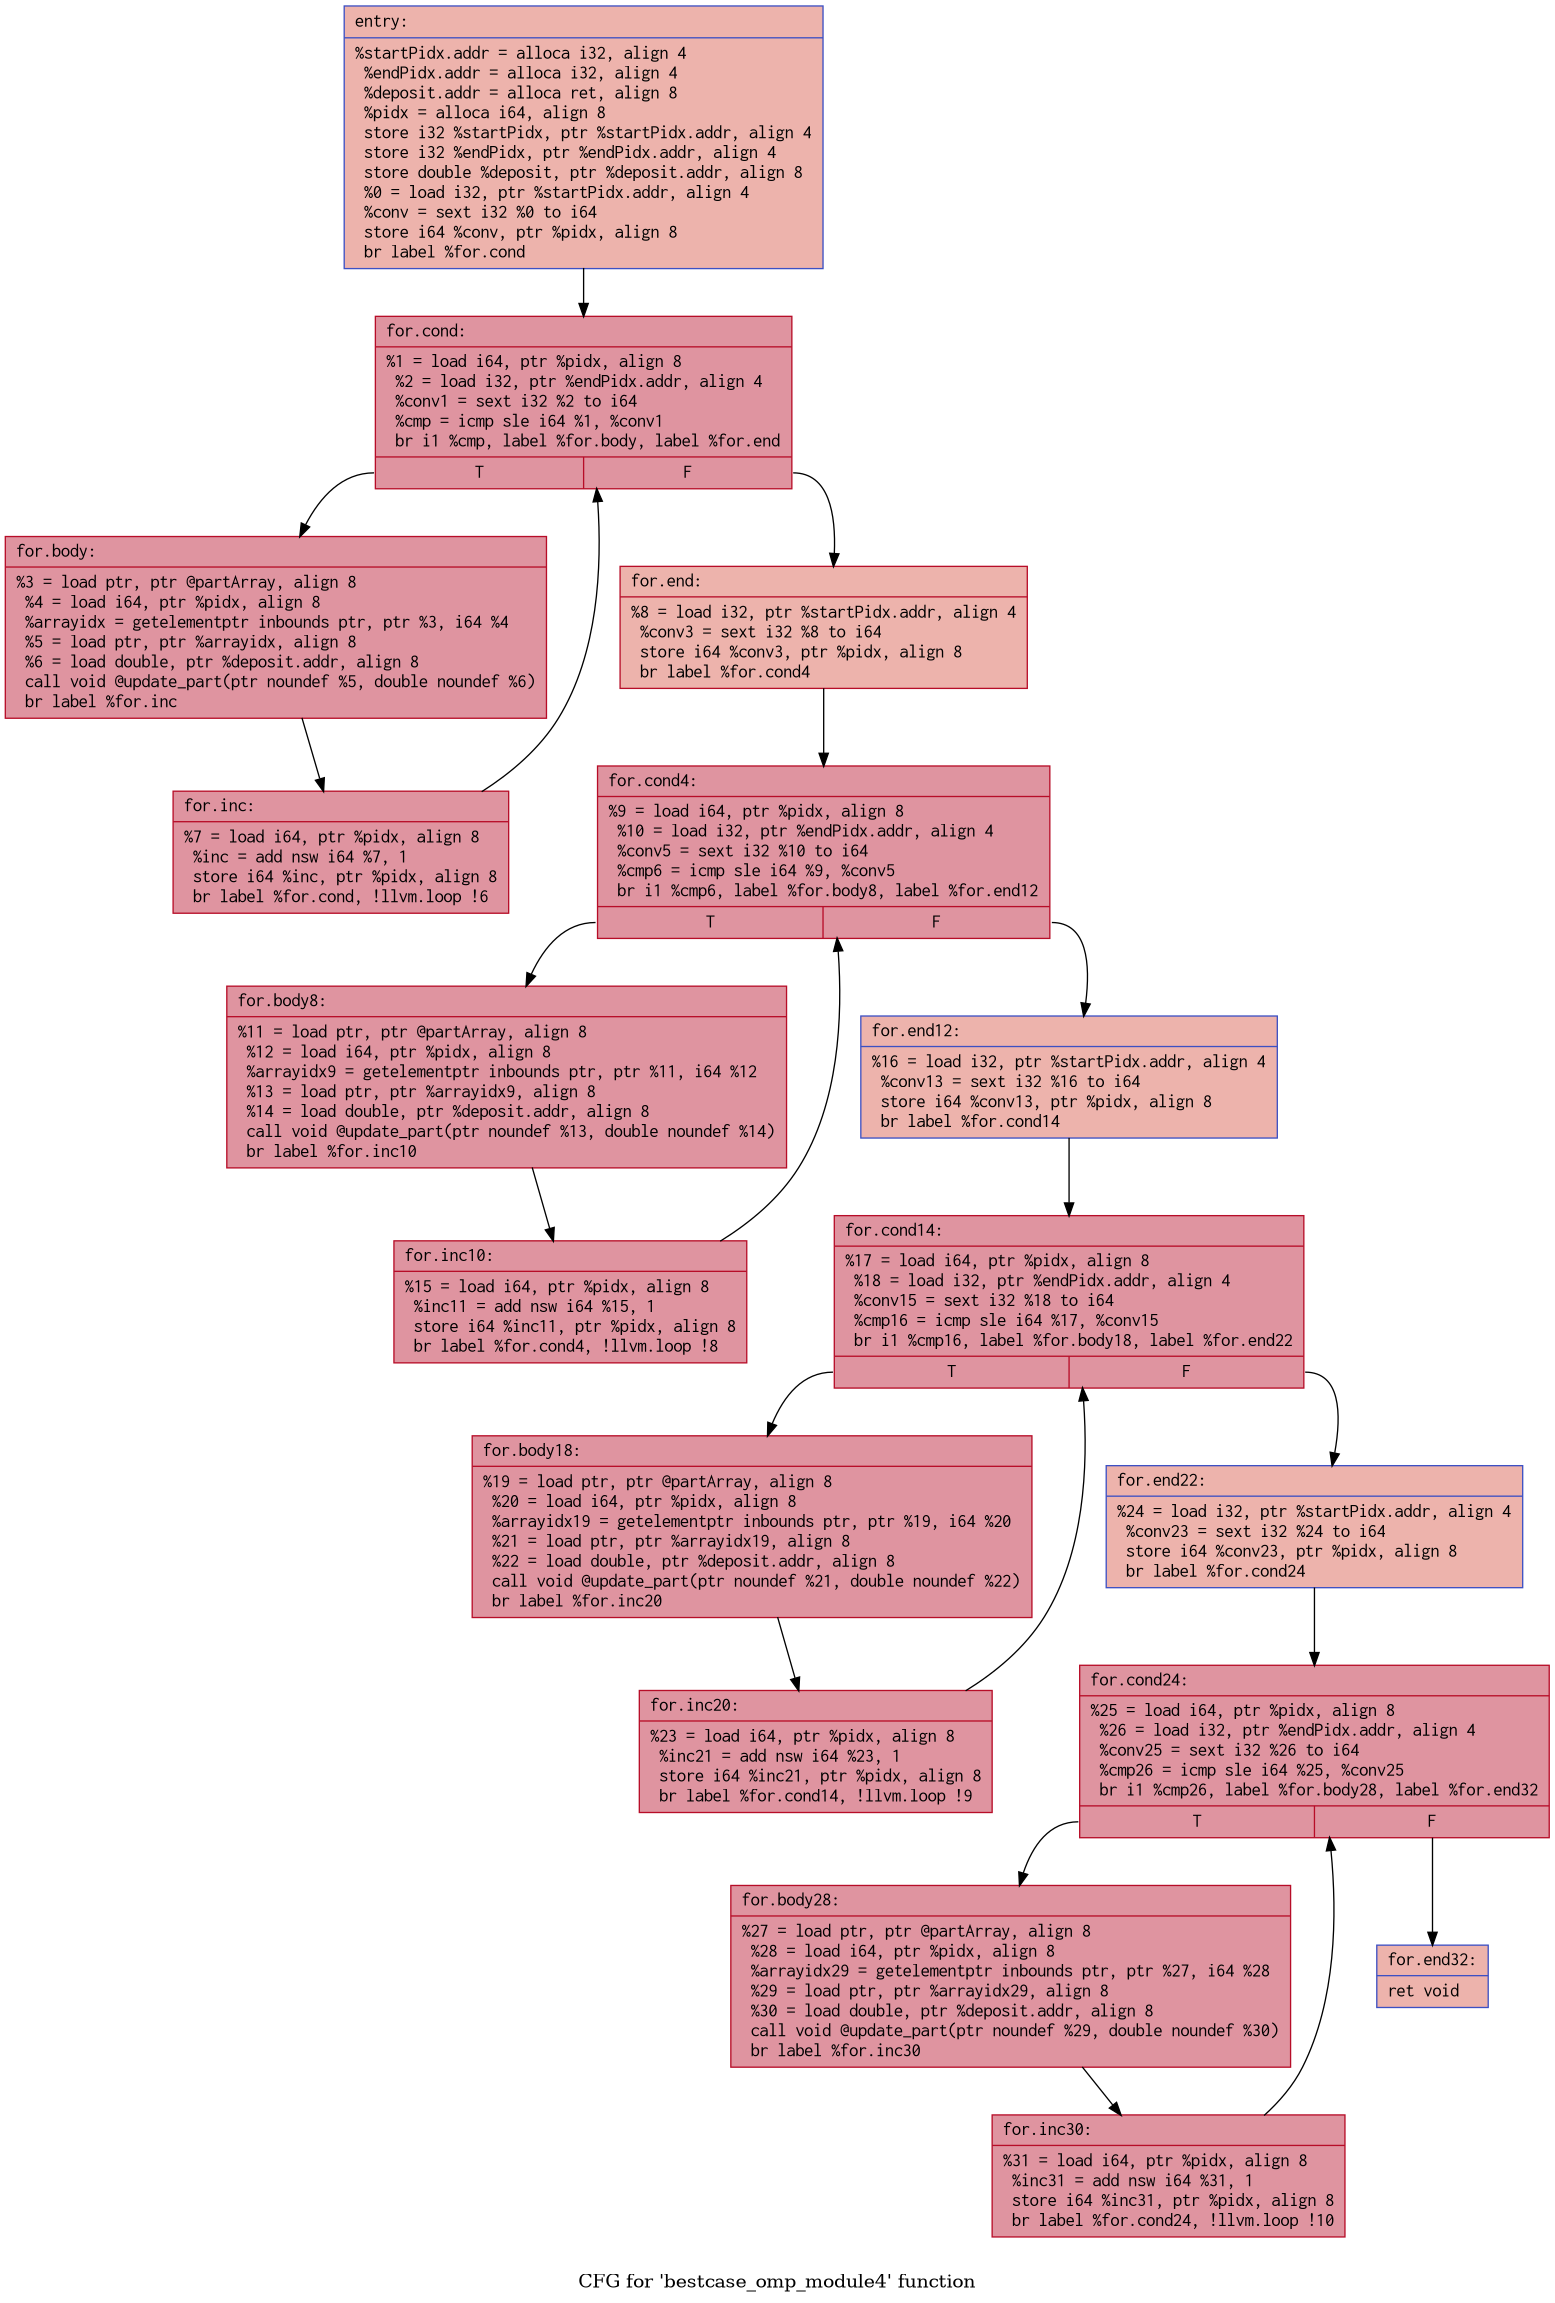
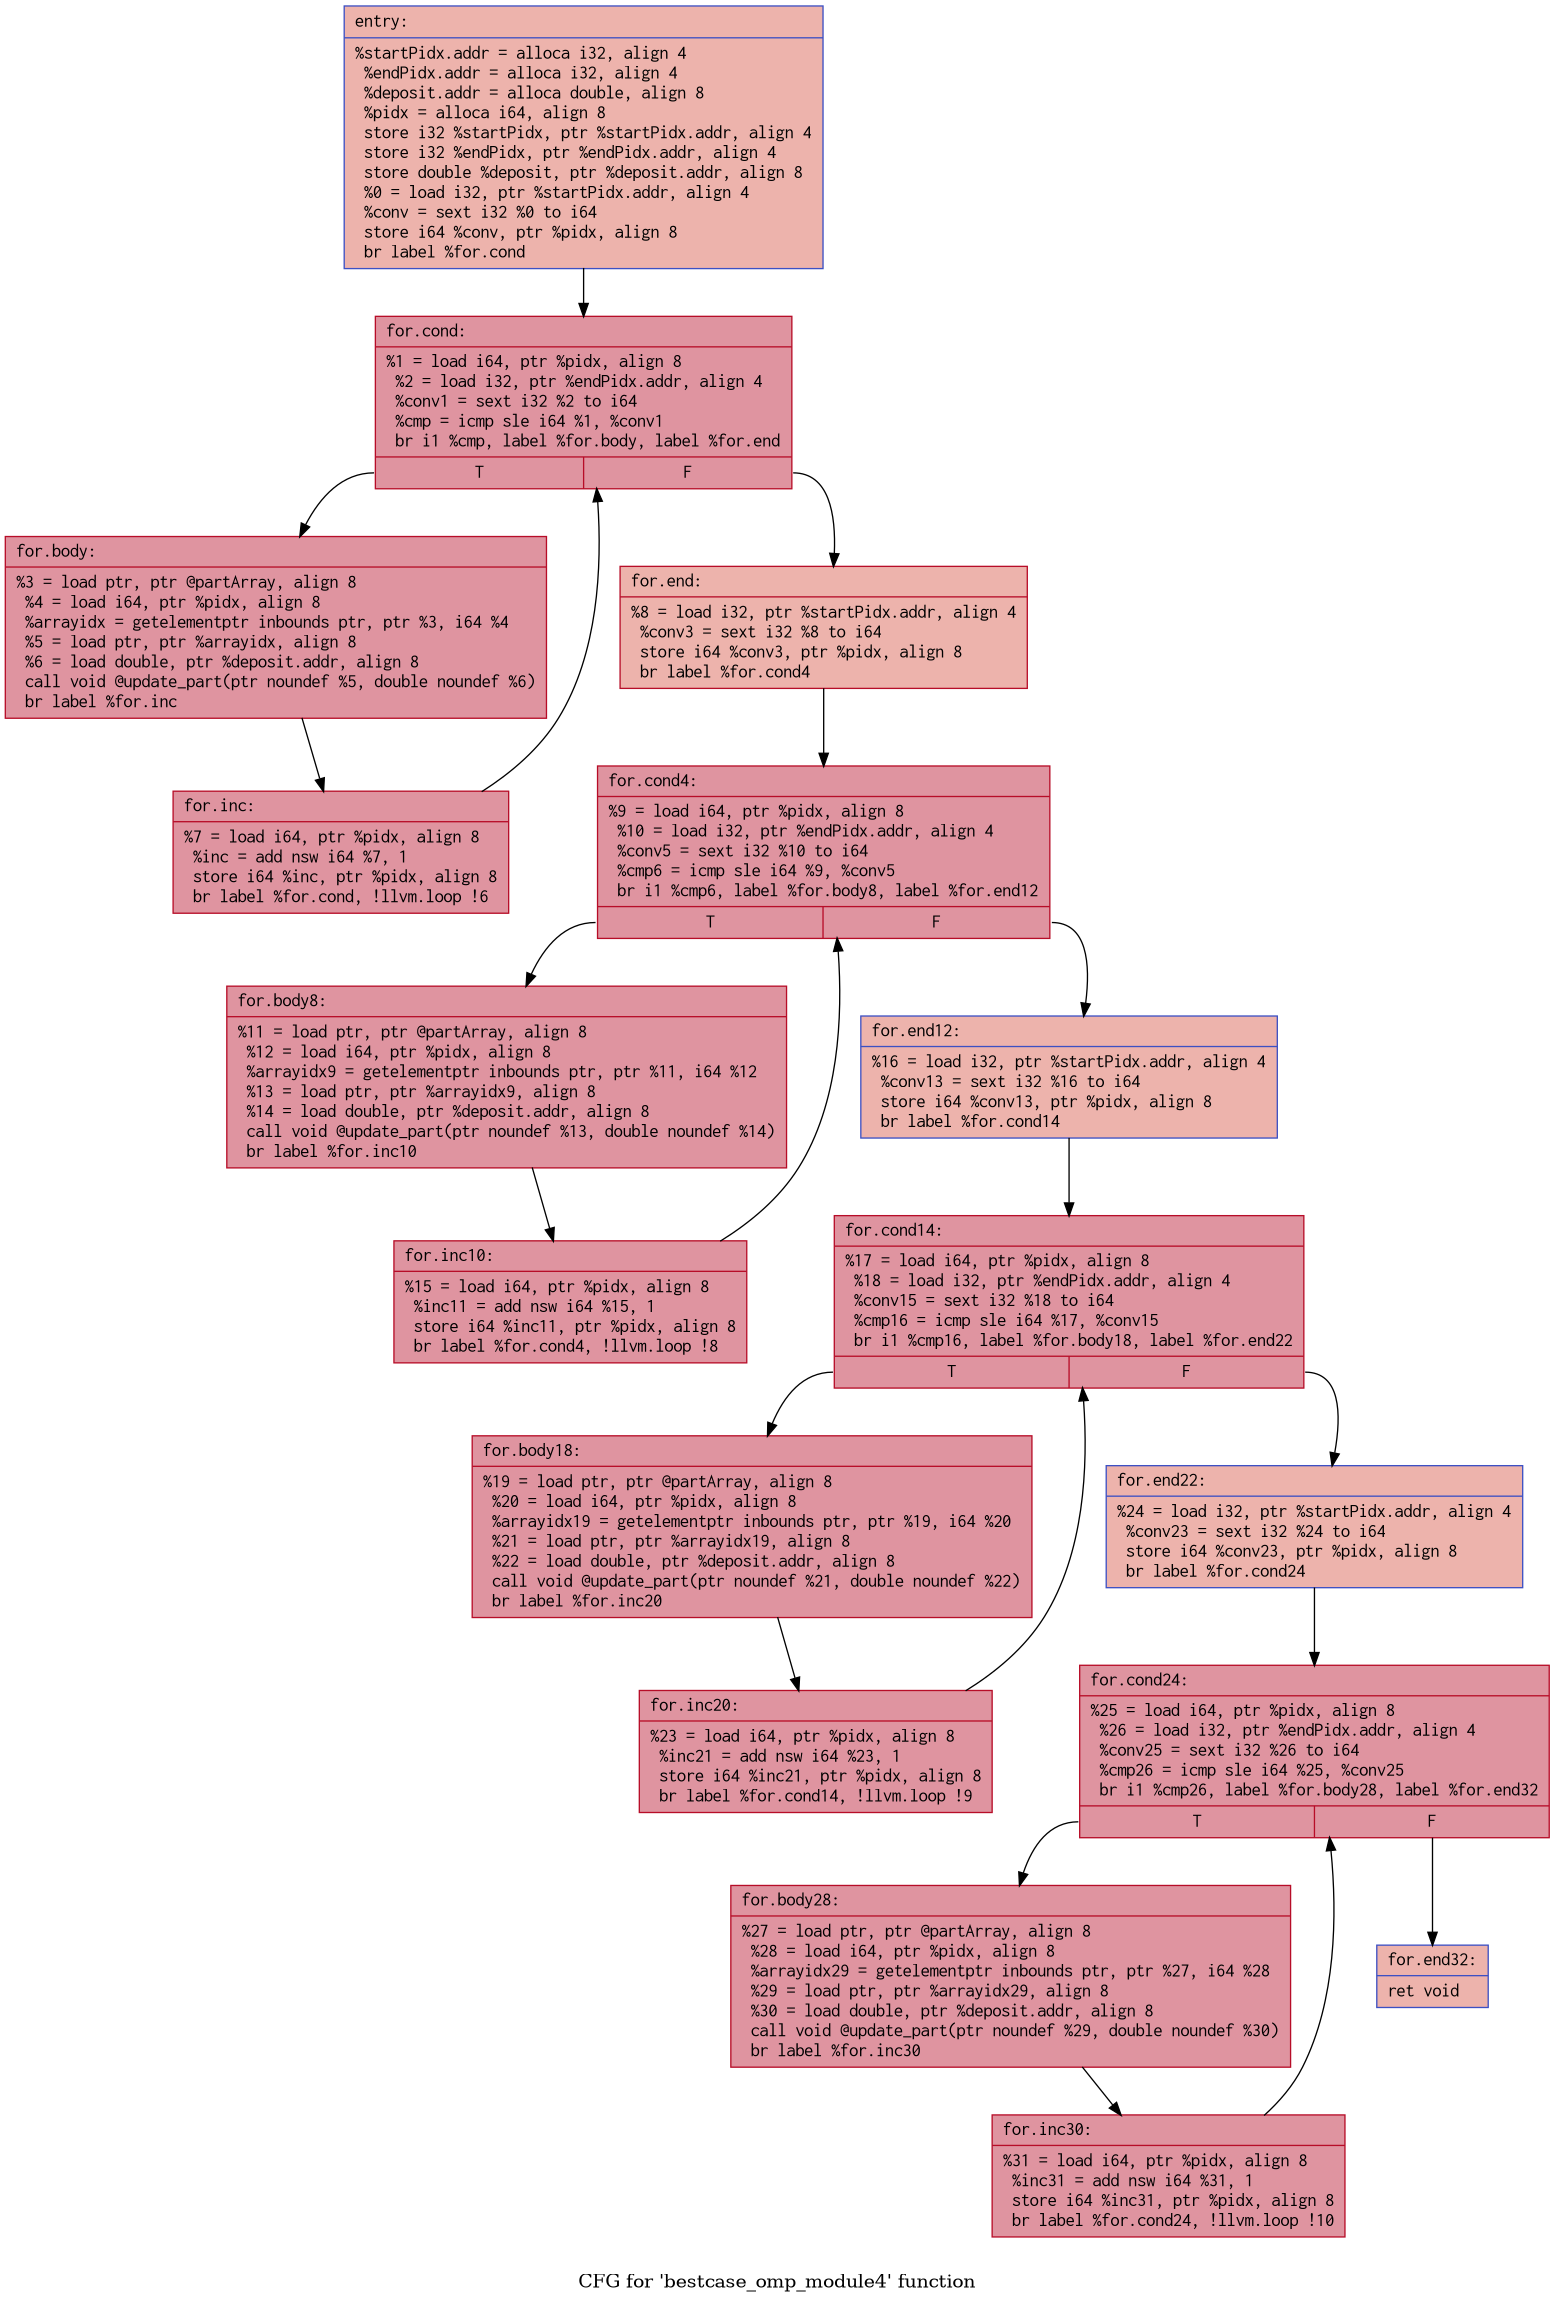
node "entry:": text "%deposit.addr = alloca ret, align 8" -> "%deposit.addr = alloca double, align 8"
